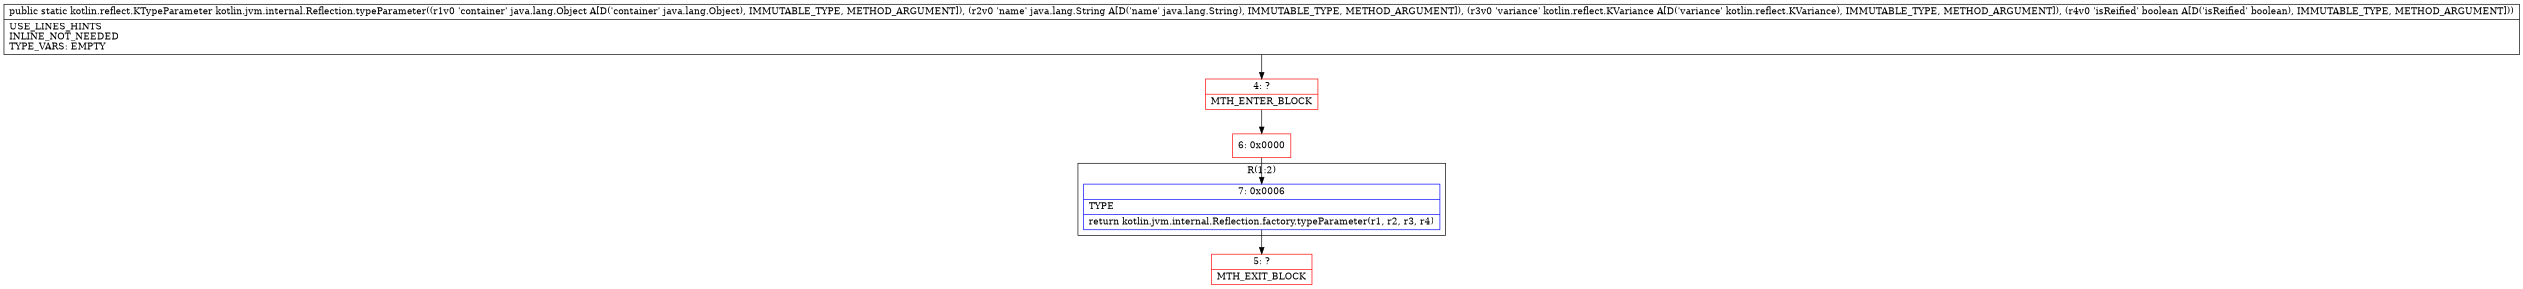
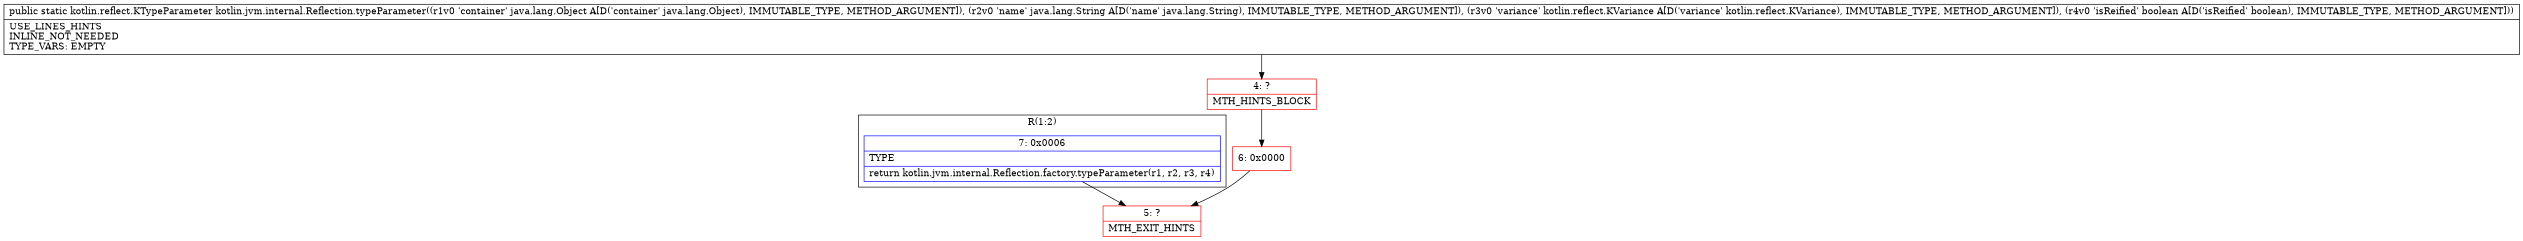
node "4: ?": text "MTH_ENTER_BLOCK" -> "MTH_HINTS_BLOCK"
edge "6: 0x0000" -> "7: 0x0006": now "6: 0x0000" -> "5: ?"
node "5: ?": text "MTH_EXIT_BLOCK" -> "MTH_EXIT_HINTS"
